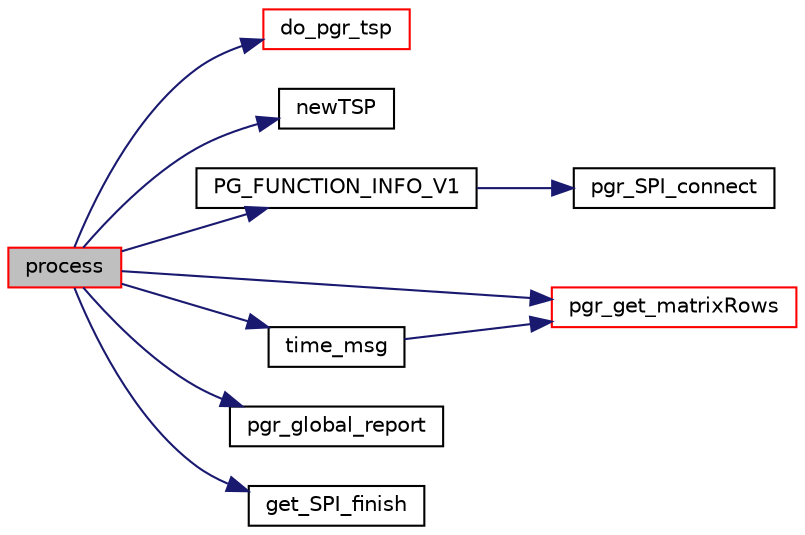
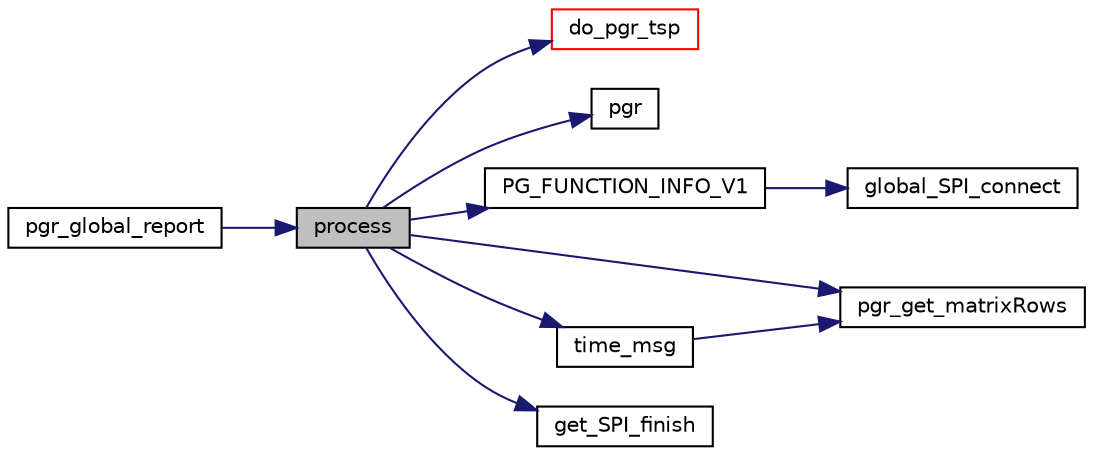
node "newTSP": label "newTSP" -> "pgr"
node "pgr_SPI_connect": label "pgr_SPI_connect" -> "global_SPI_connect"
node "process": color red -> black
node "pgr_get_matrixRows": color red -> black
edge "process" -> "pgr_global_report": reversed
